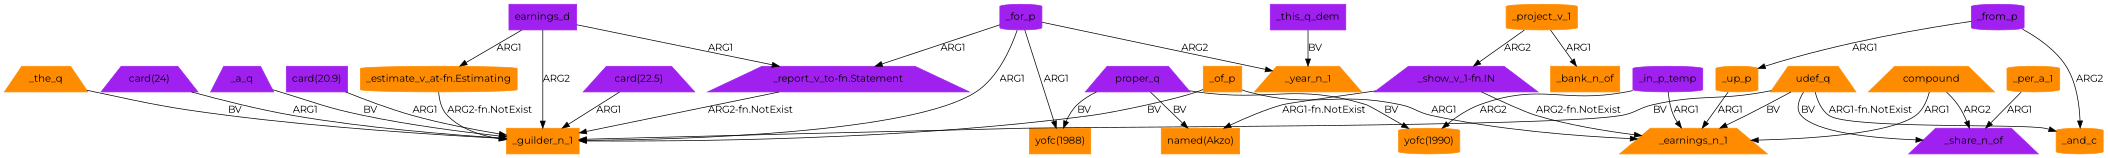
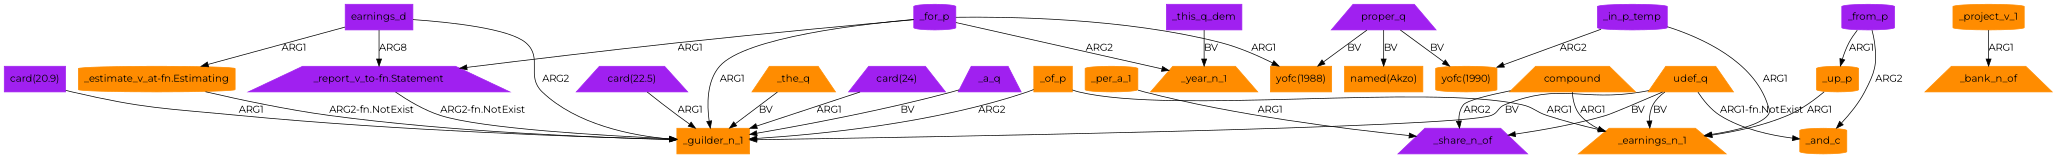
edge "earnings_d" -> "_report_v_to-fn.Statement": label "ARG1" -> "ARG8"
node "_show_v_1-fn.IN": removed
node "_bank_n_of": shape box -> trapezium
edge "_of_p" -> "_guilder_n_1": label "BV" -> "ARG2"
